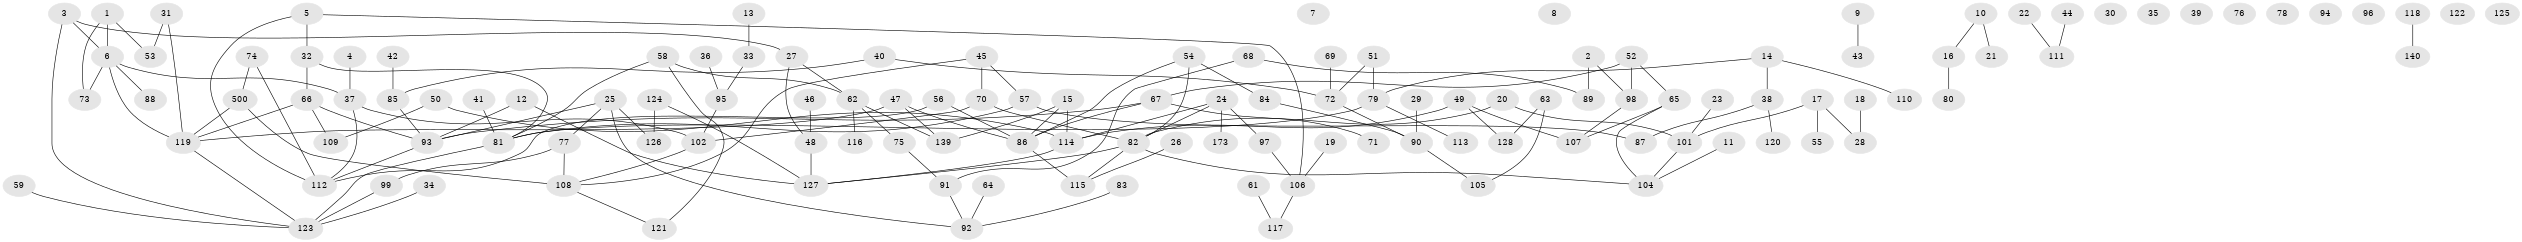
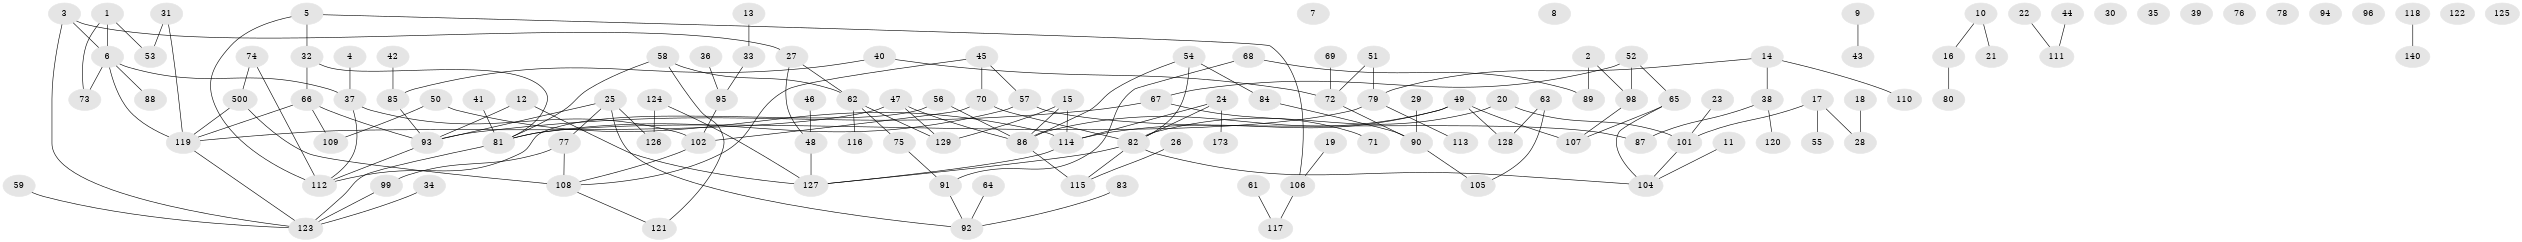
edge "67" -- "86": now "49" -- "86"
node "139": label "139" -> "129"
node "97": removed
